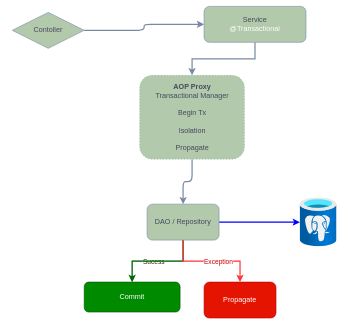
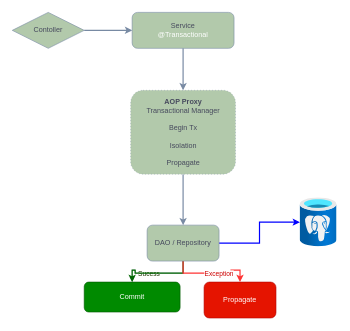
node "Service @Transactional": moved (255, 24) -> (183, 30)
node "AOP Proxy Transactional Manager Begin Tx Isolation Propagate": moved (192, 117) -> (183, 132)
node "DAO / Repository": moved (183, 222) -> (183, 243)
